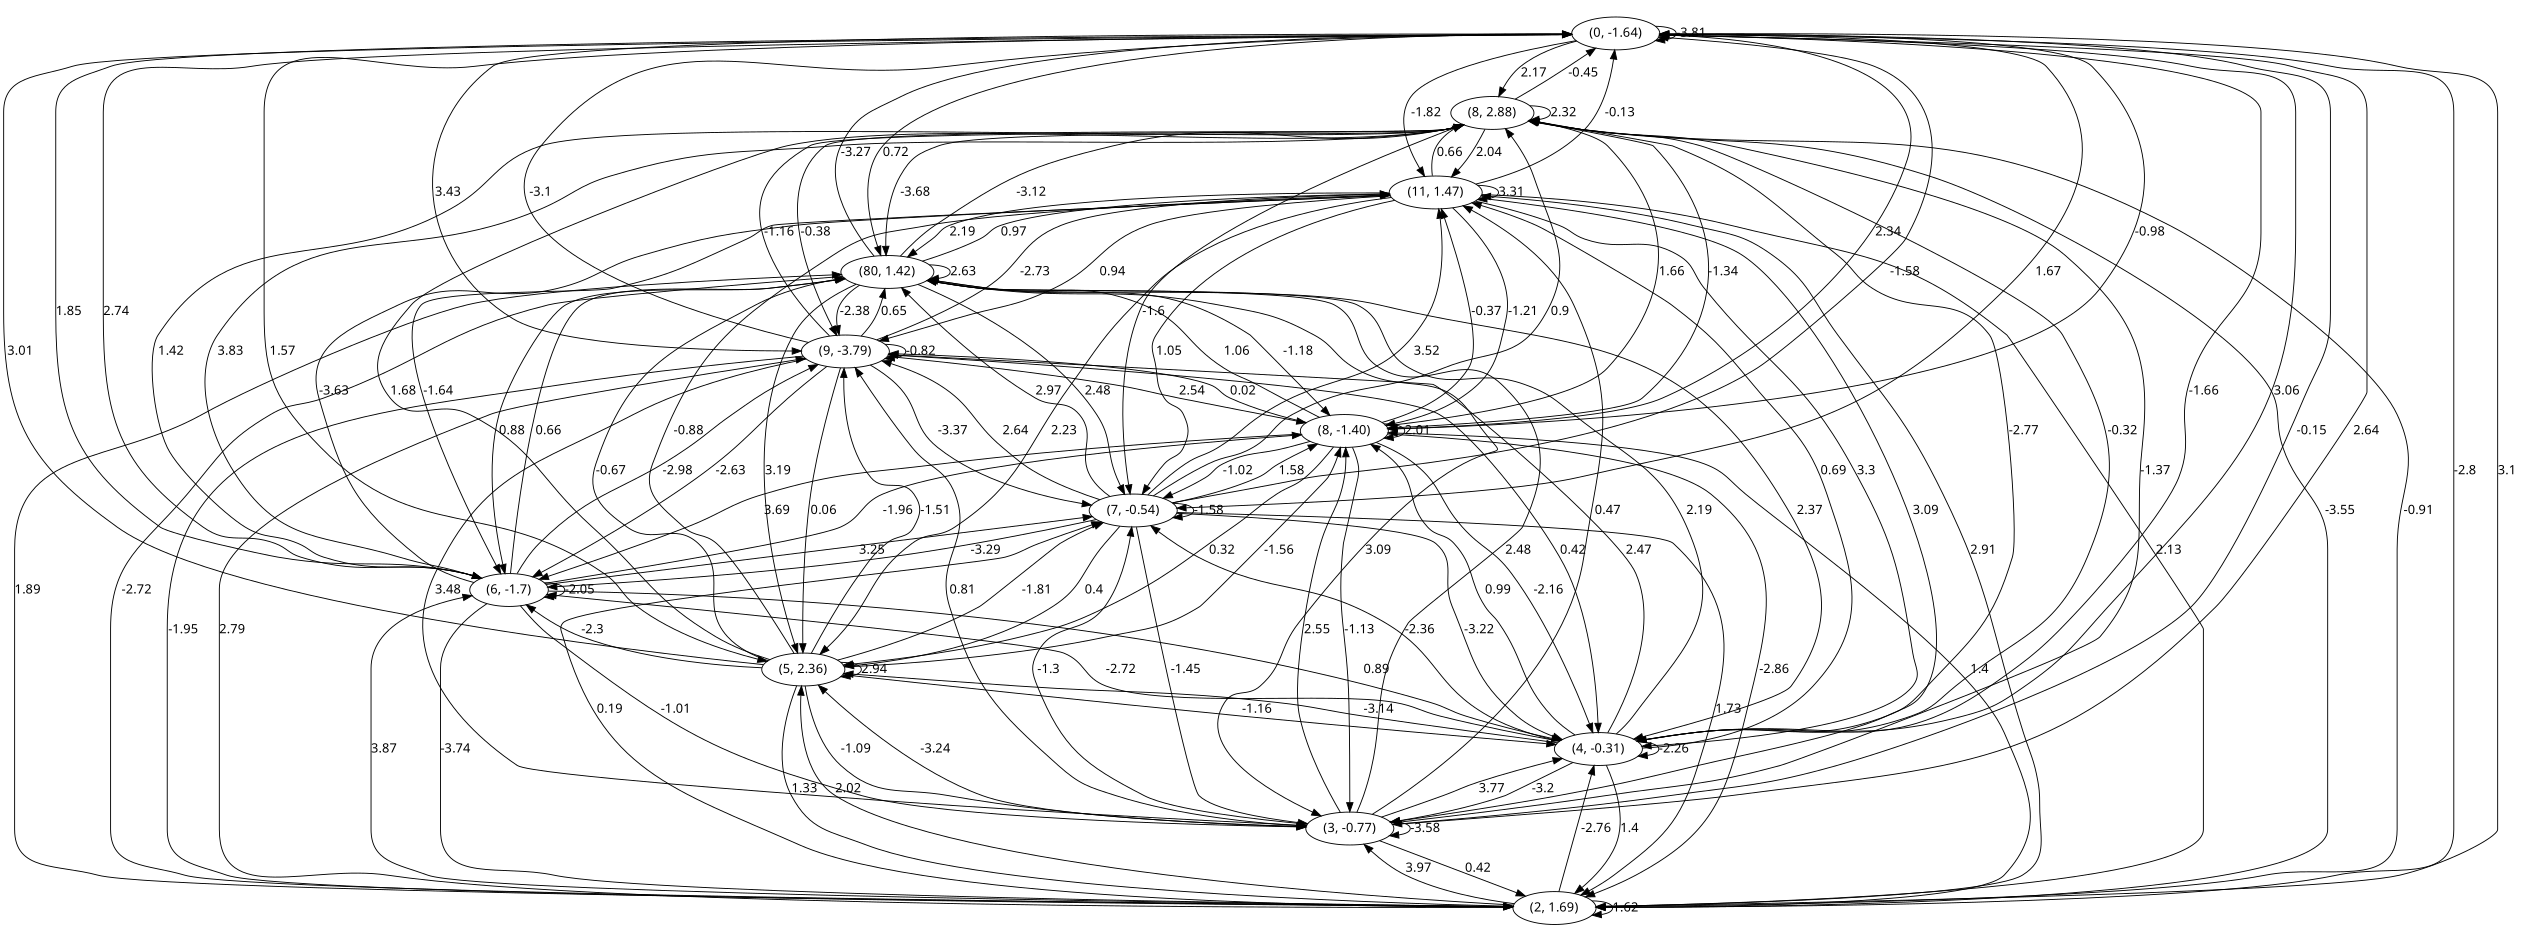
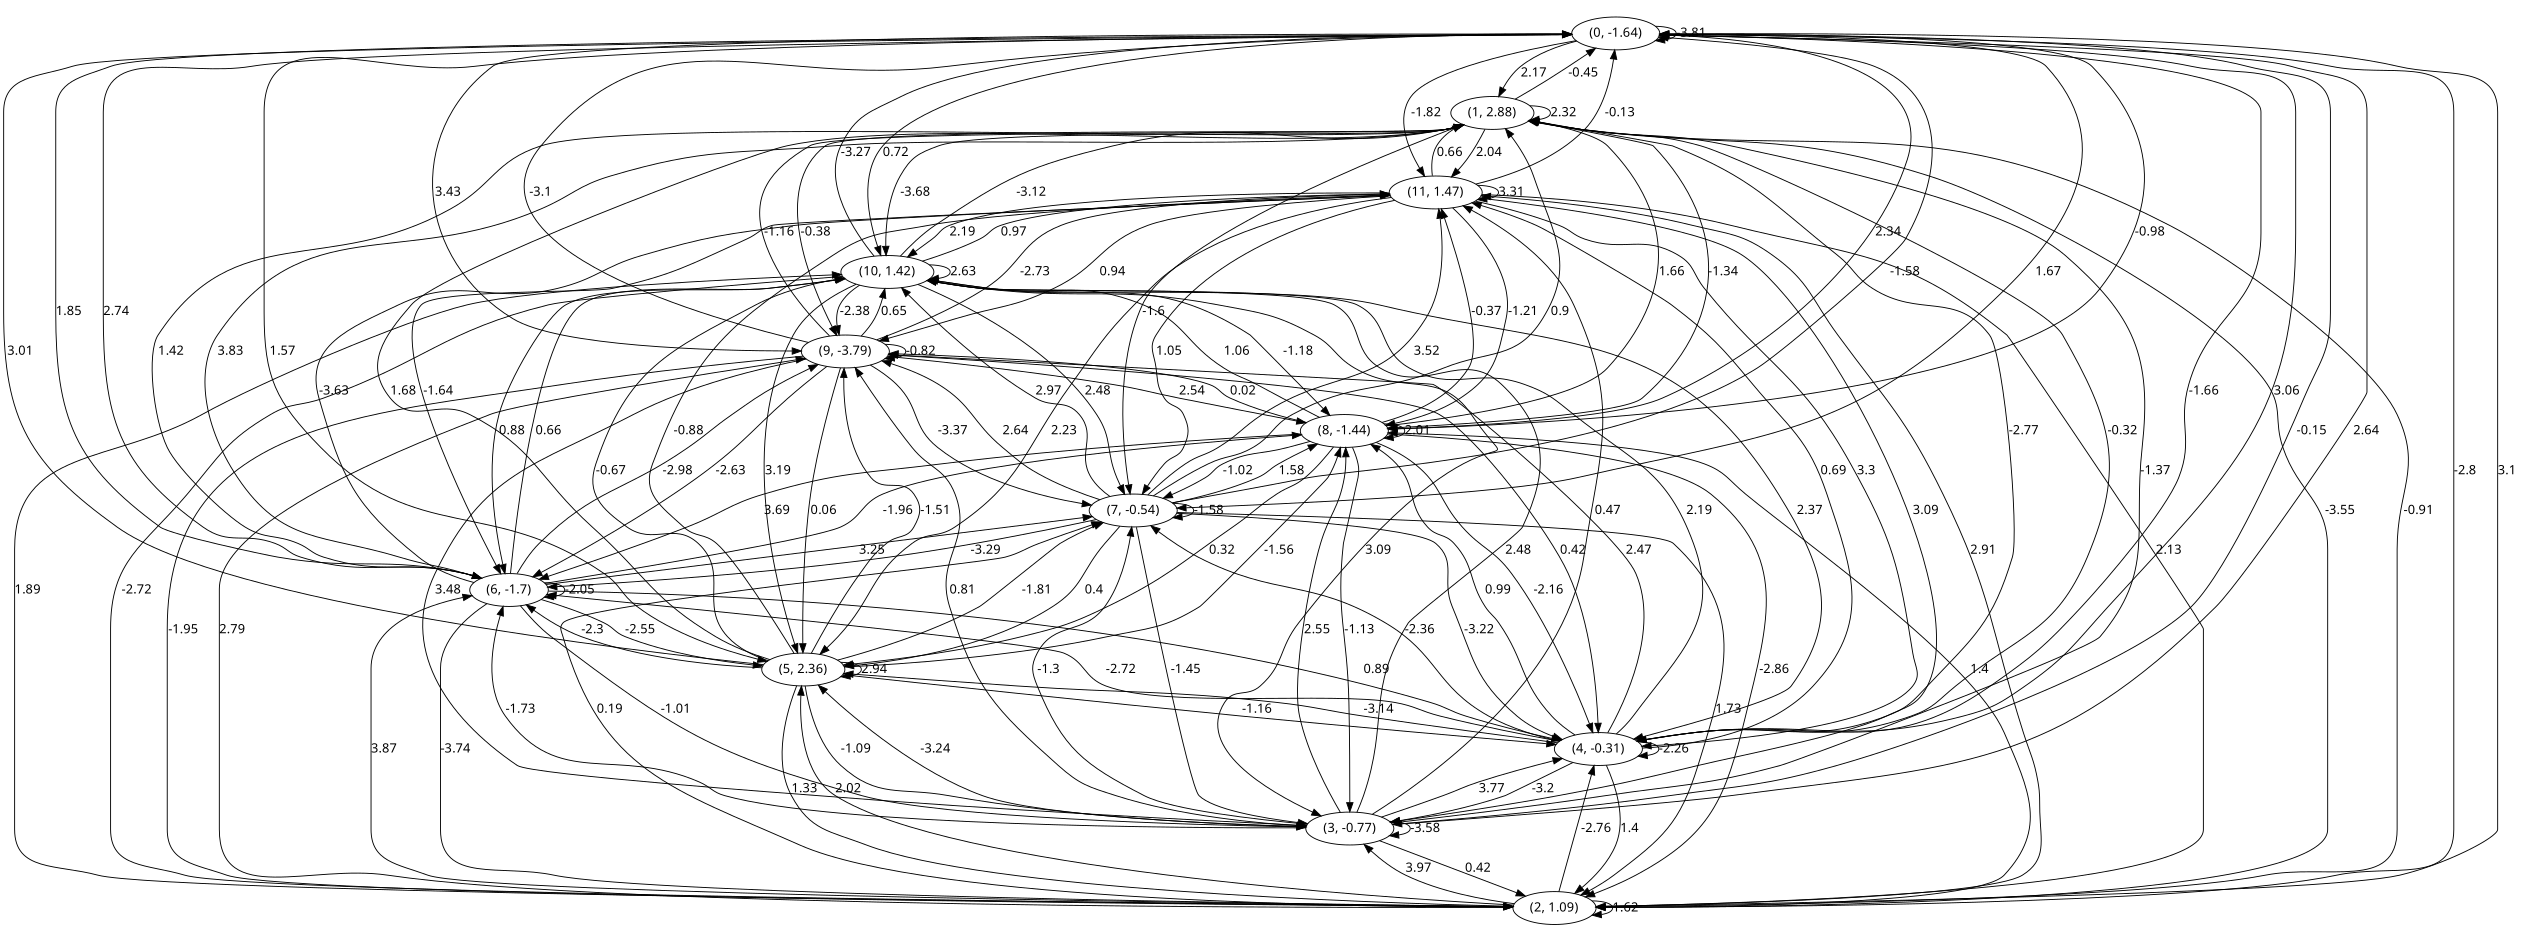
node "(8, 2.88)": label "(8, 2.88)" -> "(1, 2.88)"
node "(80, 1.42)": label "(80, 1.42)" -> "(10, 1.42)"
node "(8, -1.40)": label "(8, -1.40)" -> "(8, -1.44)"
edge "(6, -1.7)" -> "(5, 2.36)": added, label "-2.55"
edge "(3, -0.77)" -> "(6, -1.7)": added, label "-1.73"
node "(2, 1.69)": label "(2, 1.69)" -> "(2, 1.09)"
